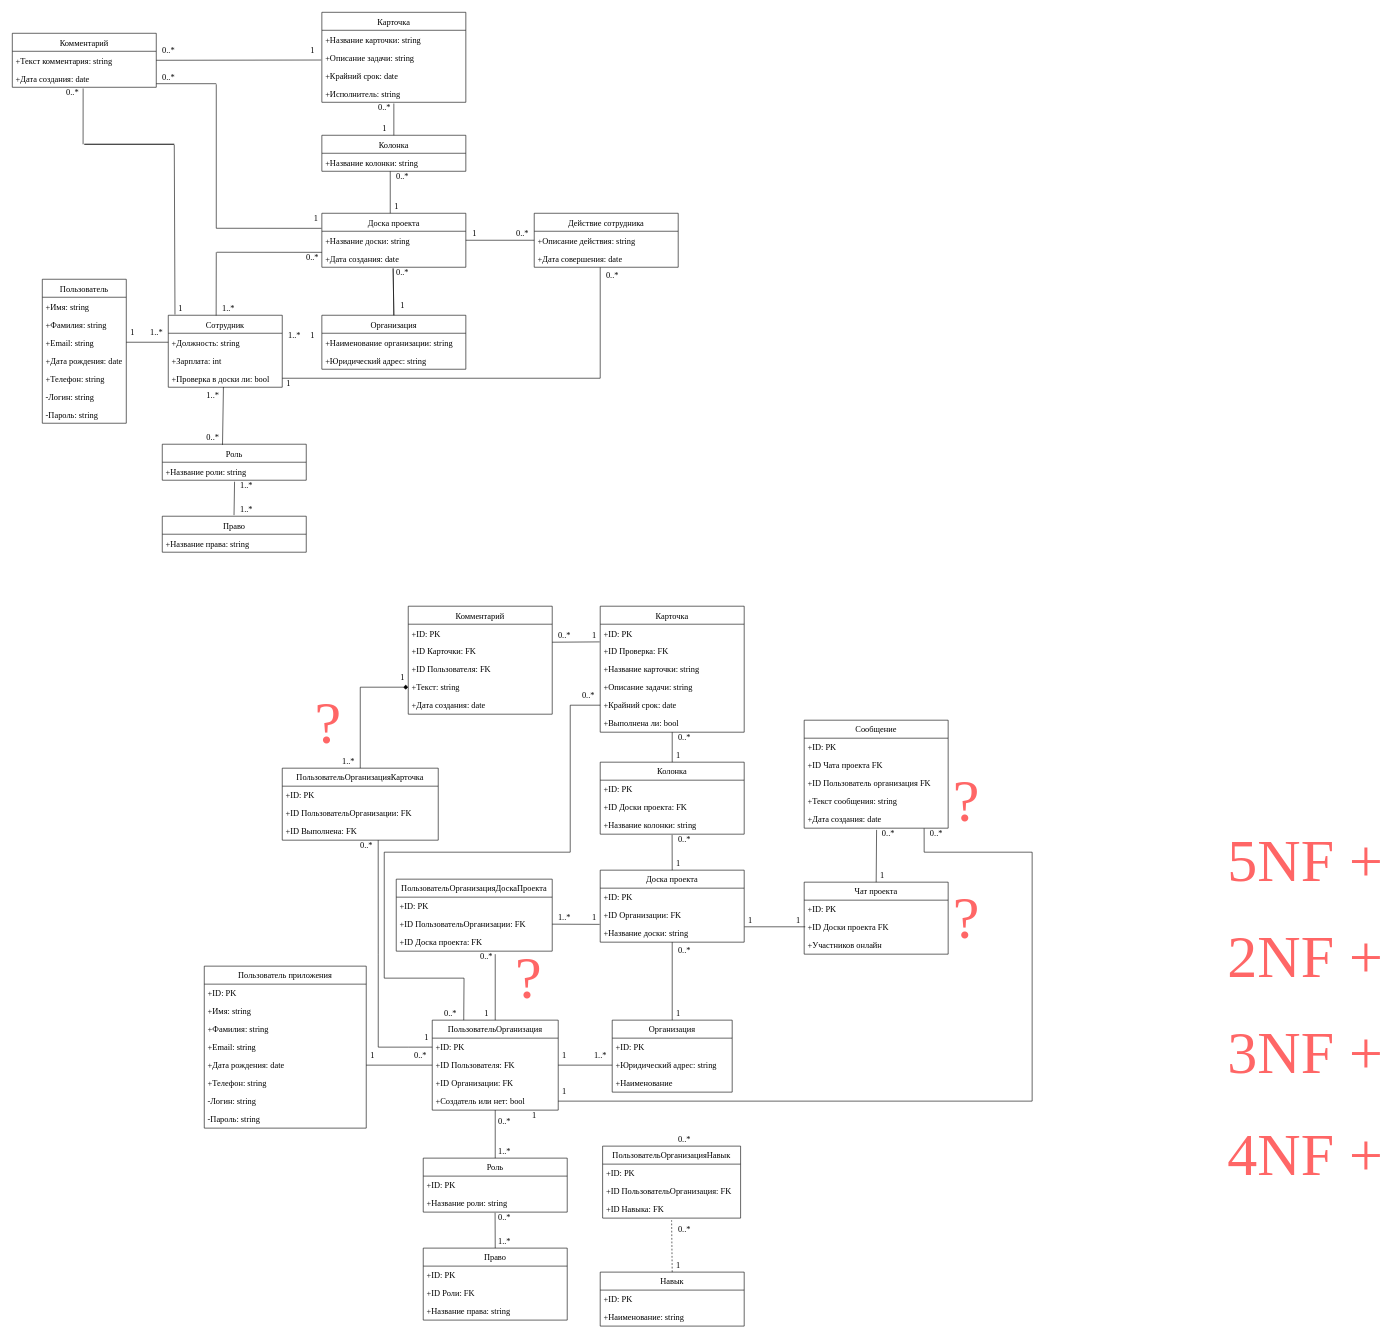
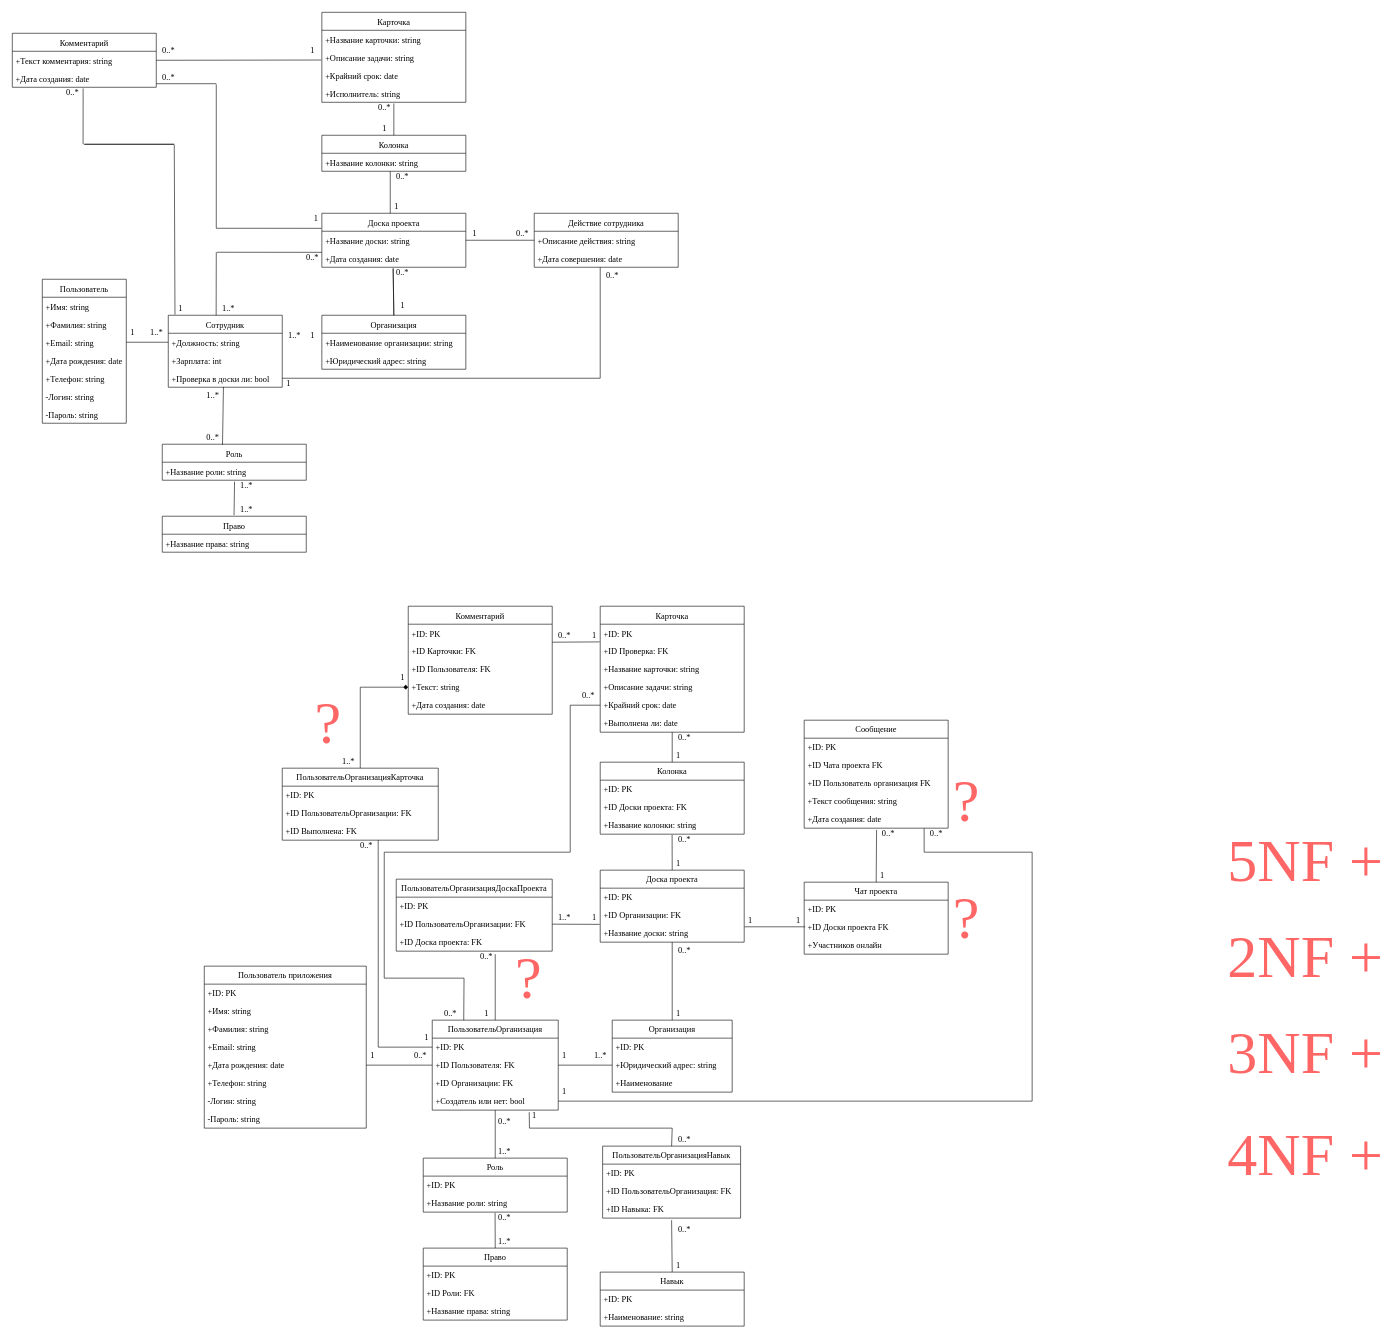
node "+Выполнена ли: bool": label "+Выполнена ли: bool" -> "+Выполнена ли: date"
edge "+Создатель или нет: bool" -- "ПользовательОрганизацияНавык": added
edge "+ID Навыка: FK" -- "Навык": style dashed -> solid
